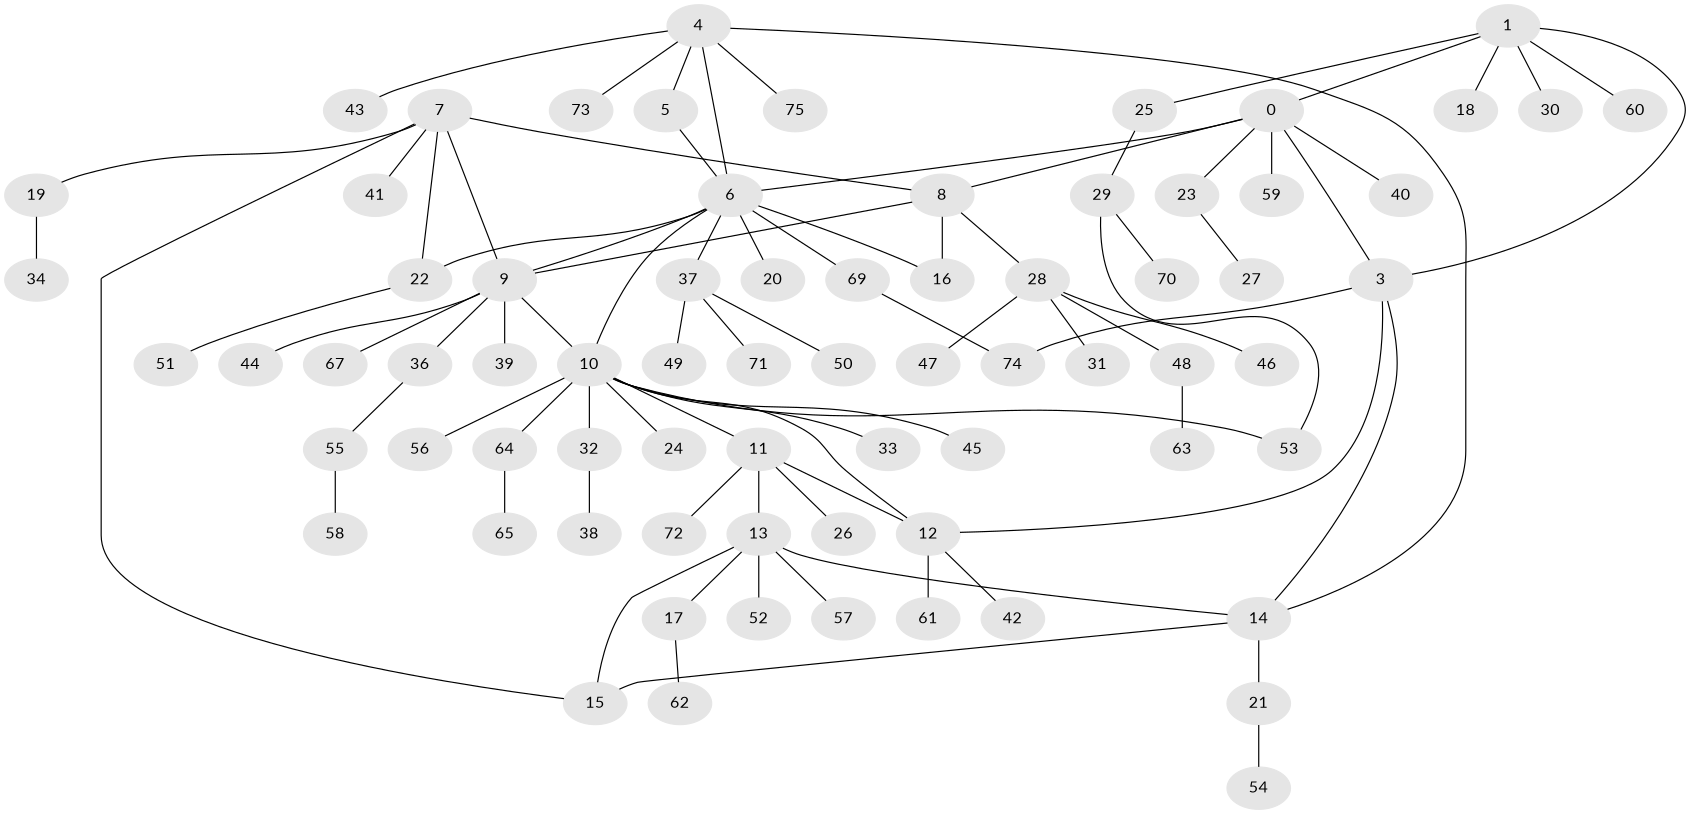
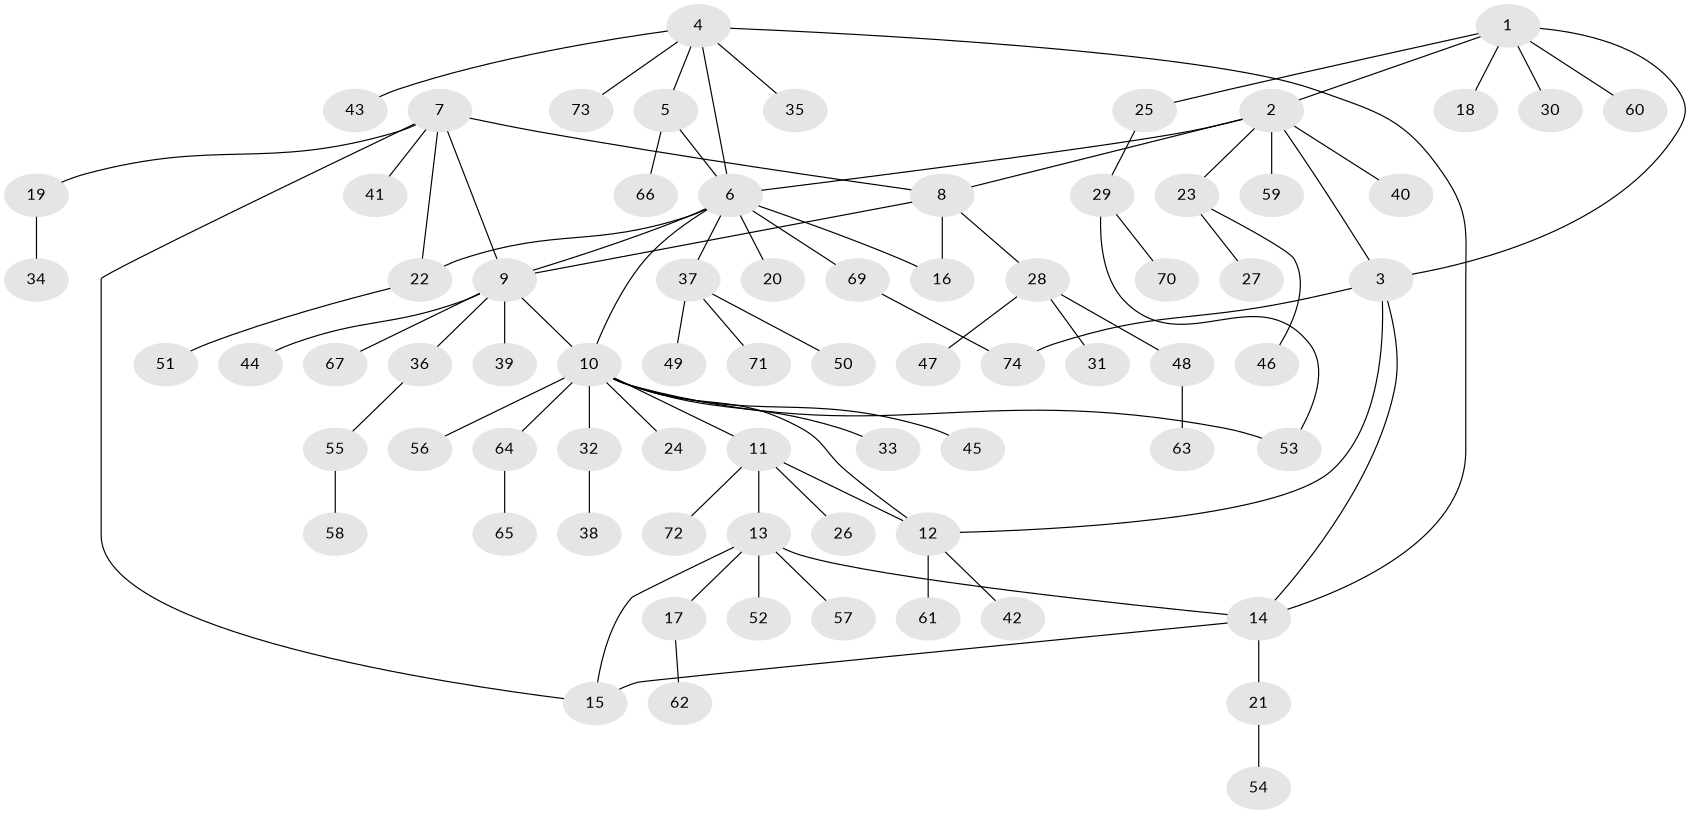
node "75": label "75" -> "35"
node "0": label "0" -> "2"
node "66": added
edge "28" -- "46": now "23" -- "46"
